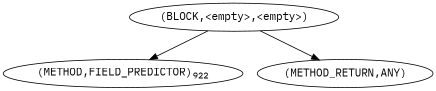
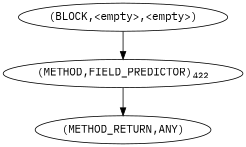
edge "(BLOCK,<empty>,<empty>)" -> "(METHOD_RETURN,ANY)": now "(METHOD,FIELD_PREDICTOR)" -> "(METHOD_RETURN,ANY)"
node "(METHOD,FIELD_PREDICTOR)": text "922" -> "422"
